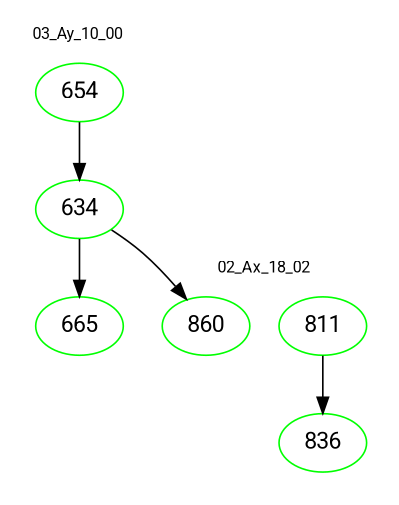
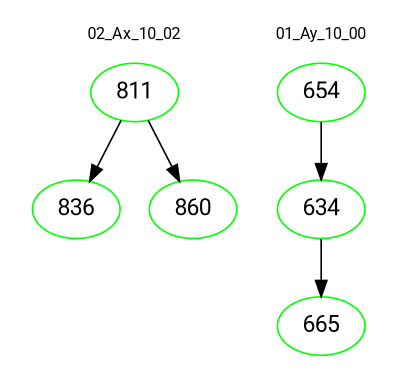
cluster "03_Ay_10_00": label "03_Ay_10_00" -> "01_Ay_10_00"
cluster "02_Ax_18_02": label "02_Ax_18_02" -> "02_Ax_10_02"
edge "634" -> "860": now "811" -> "860"
